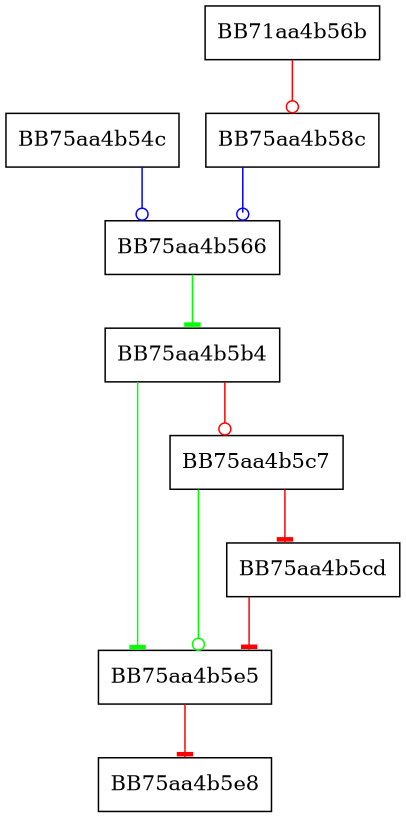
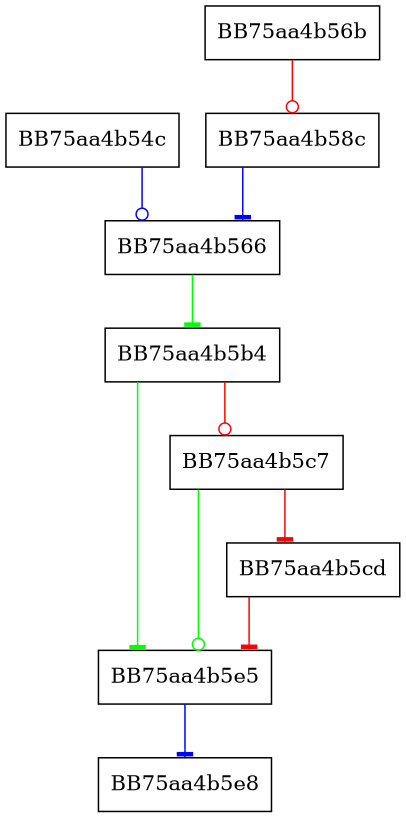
node "BB71aa4b56b": label "BB71aa4b56b" -> "BB75aa4b56b"
edge "BB75aa4b58c" -> "BB75aa4b566": arrowhead odot -> tee
edge "BB75aa4b5e5" -> "BB75aa4b5e8": color red -> blue
